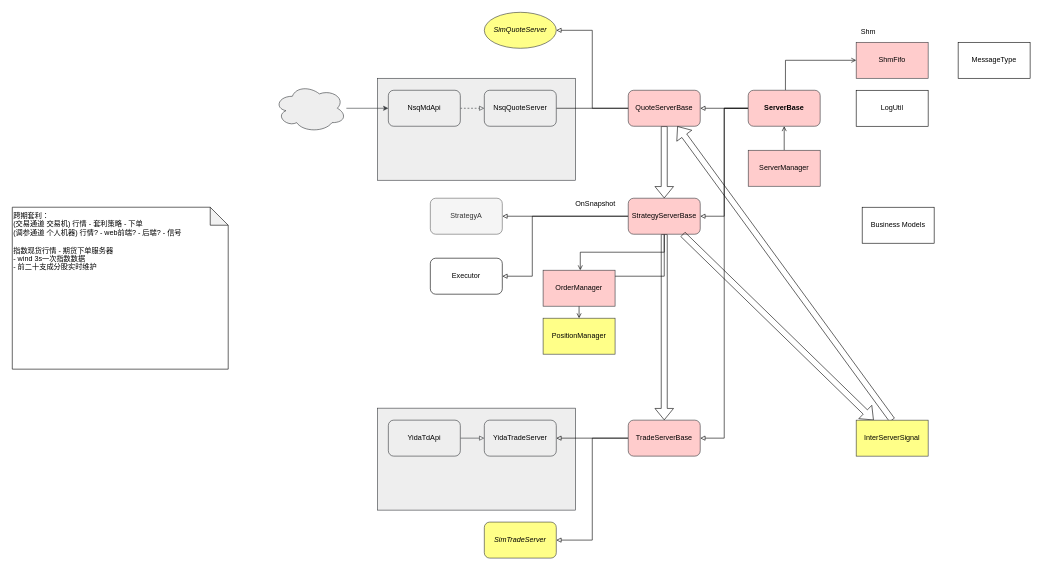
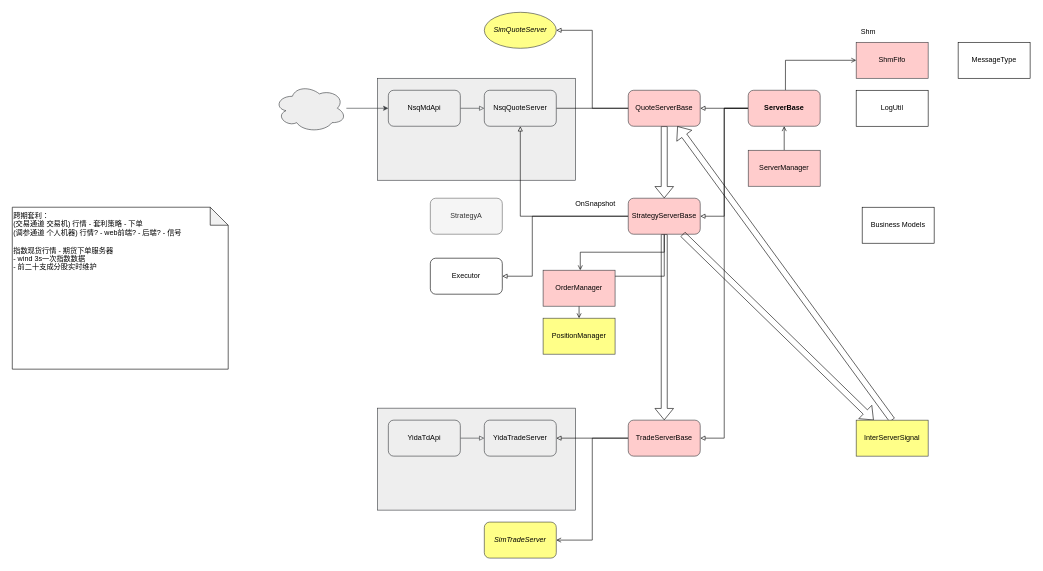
edge "NsqMdApi" -> "NsqQuoteServer": style dashed -> solid
edge "StrategyServerBase" -> "StrategyA": now "StrategyServerBase" -> "NsqQuoteServer"
edge "TradeServerBase" -> "SimTradeServer": arrowhead block -> open
